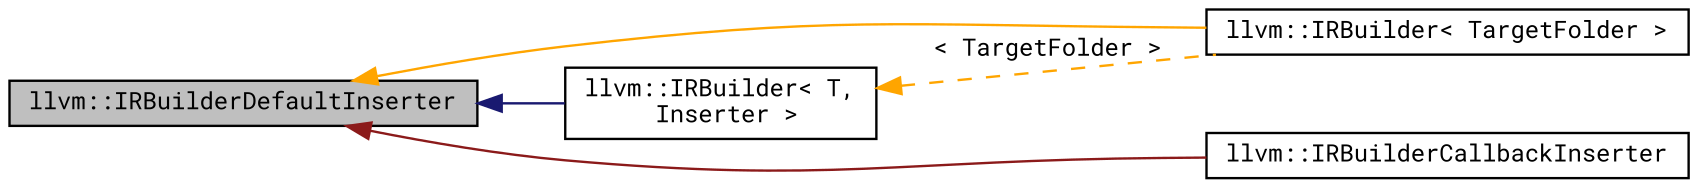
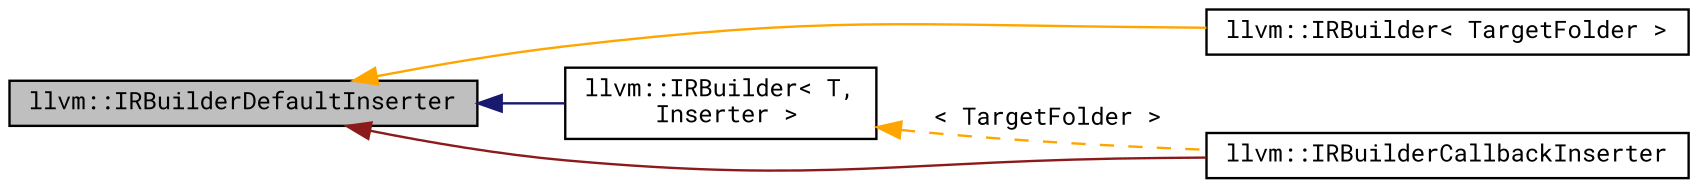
edge "llvm::IRBuilder< TargetFolder >" -> "llvm::IRBuilder< T, Inserter >": now "llvm::IRBuilderCallbackInserter" -> "llvm::IRBuilder< T, Inserter >"
